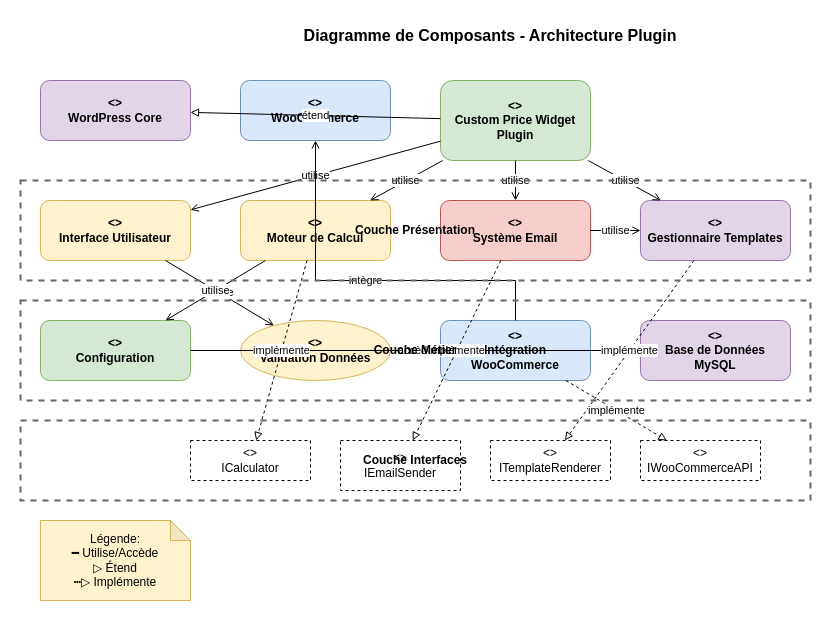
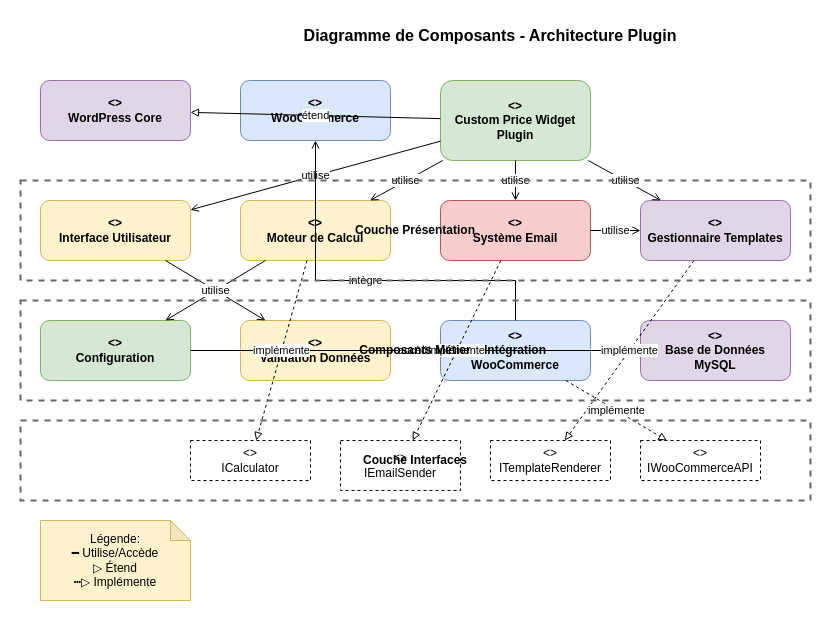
node "> Validation Données": shape ellipse -> rounded rectangle
node "Couche Métier": label "Couche Métier" -> "Composants Métier"
